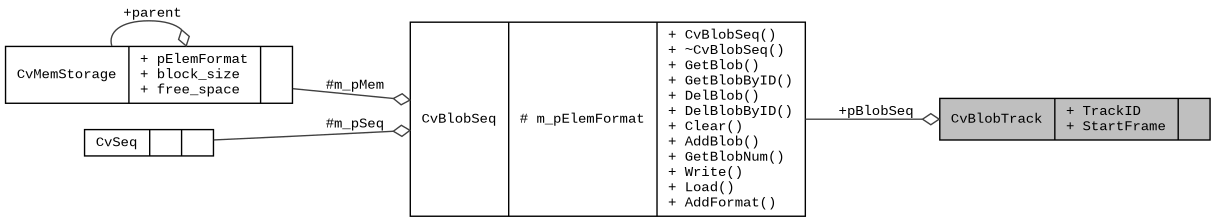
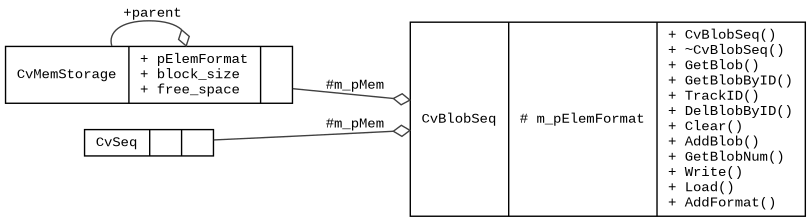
node "CvBlobSeq": text "+ DelBlob()" -> "+ TrackID()"
node "CvBlobTrack": removed
edge "CvSeq" -> "CvBlobSeq": label " #m_pSeq" -> " #m_pMem"
